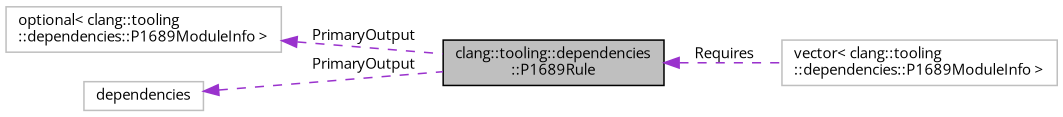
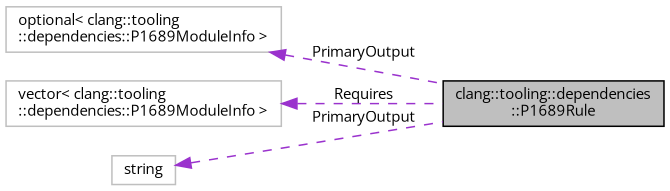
edge "vector< clang::tooling ::dependencies::P1689ModuleInfo >" -> "clang::tooling::dependencies ::P1689Rule": reversed
node "dependencies": label "dependencies" -> "string"
